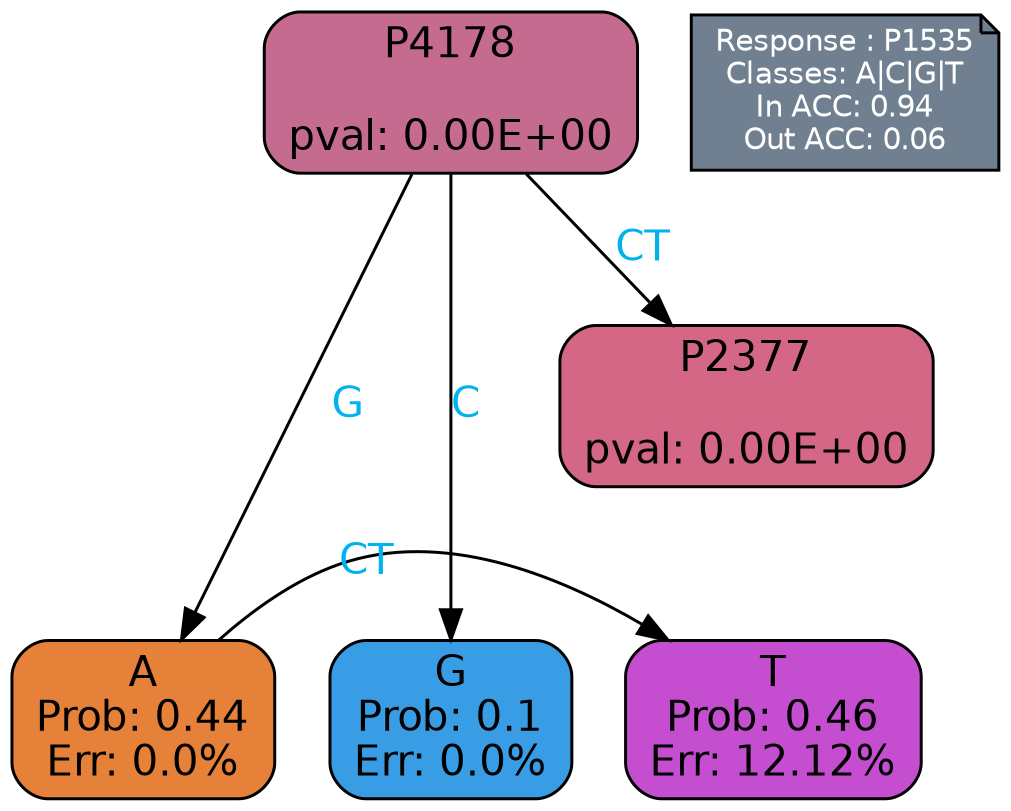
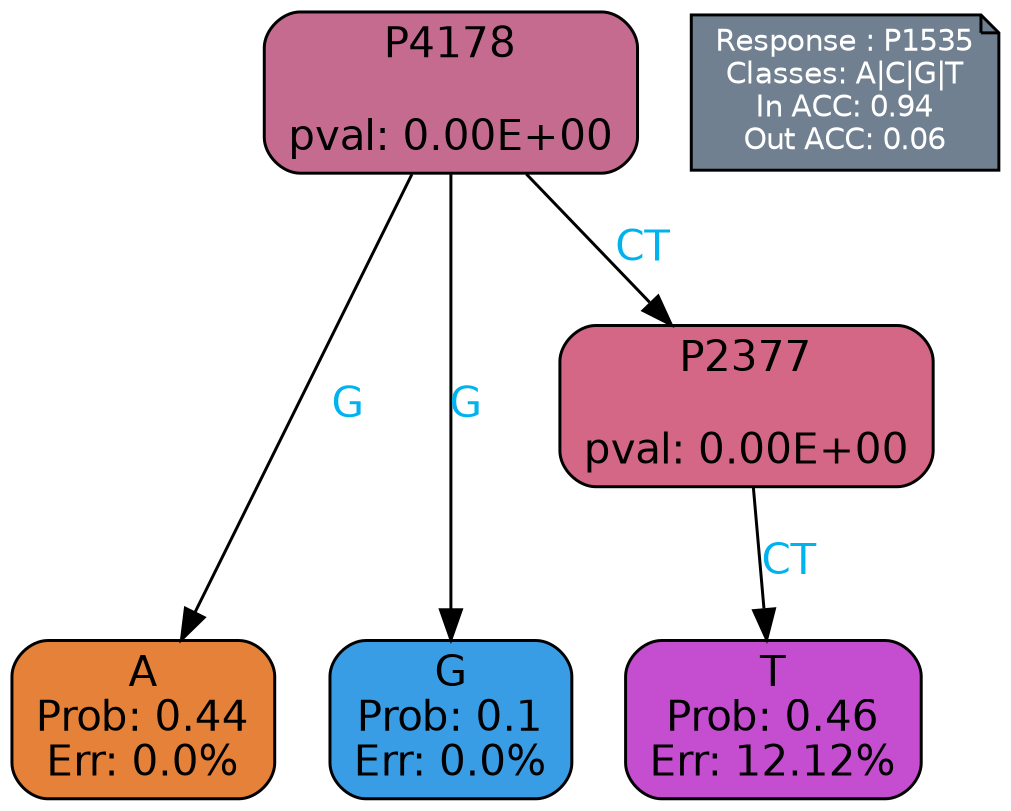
edge "P4178 pval: 0.00E+00" -> "G Prob: 0.1 Err: 0.0%": label "C" -> "G"
edge "A Prob: 0.44 Err: 0.0%" -> "T Prob: 0.46 Err: 12.12%": now "P2377 pval: 0.00E+00" -> "T Prob: 0.46 Err: 12.12%"
